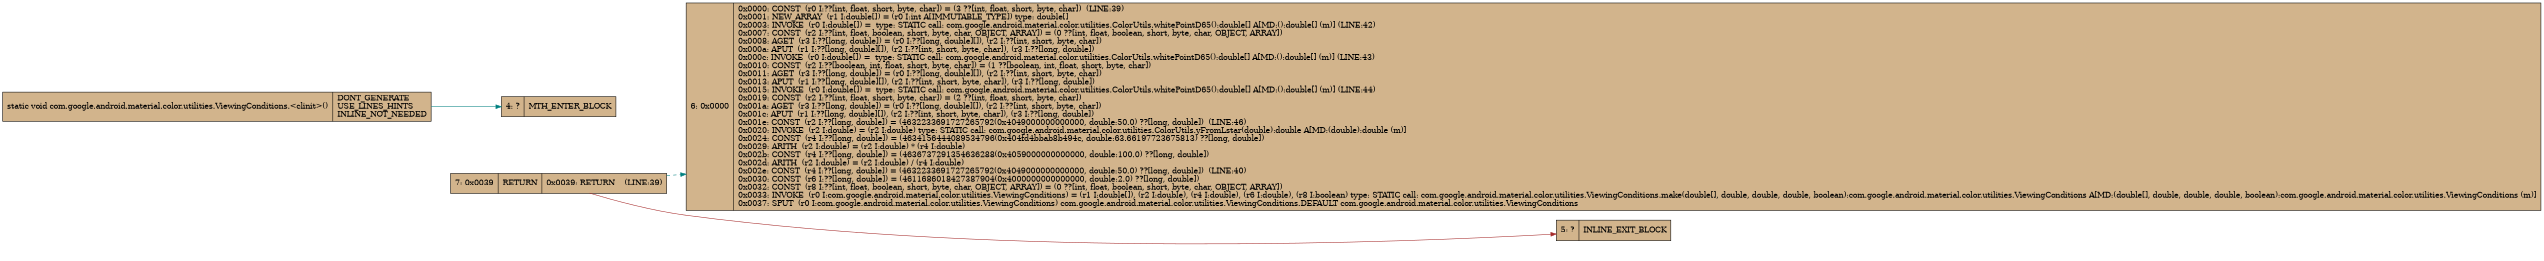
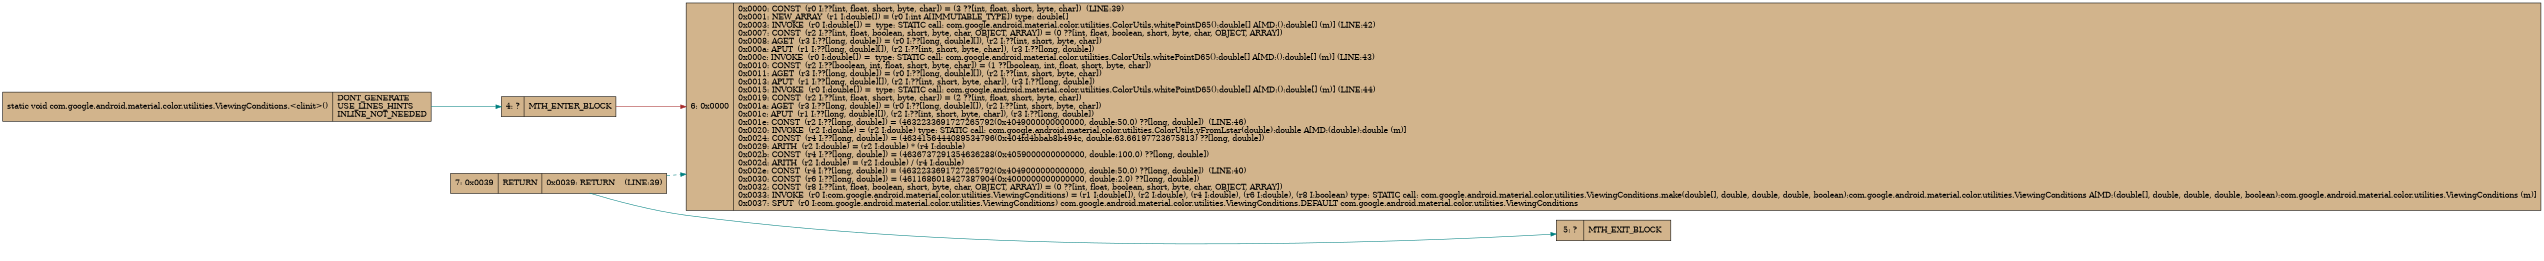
edge "4: ?" -> "6: 0x0000": added
node "5: ?": text "INLINE_EXIT_BLOCK" -> "MTH_EXIT_BLOCK"
edge "7: 0x0039" -> "5: ?": color brown -> teal
